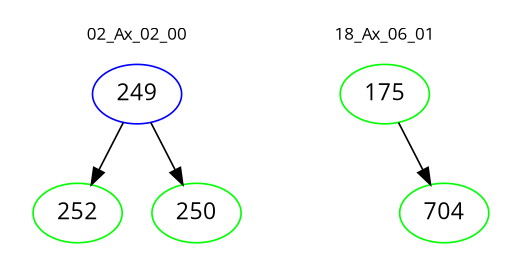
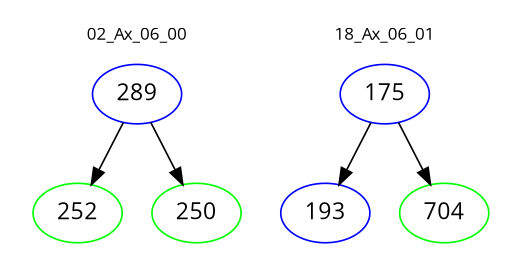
cluster "02_Ax_02_00": label "02_Ax_02_00" -> "02_Ax_06_00"
node "249": label "249" -> "289"
node "175": color green -> blue
node "193": added
